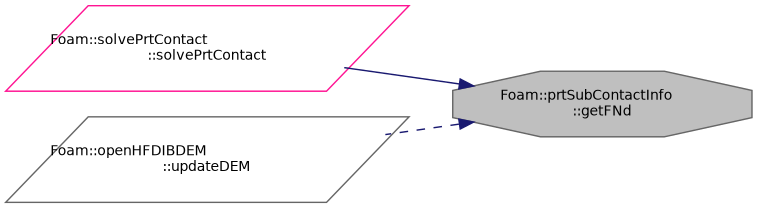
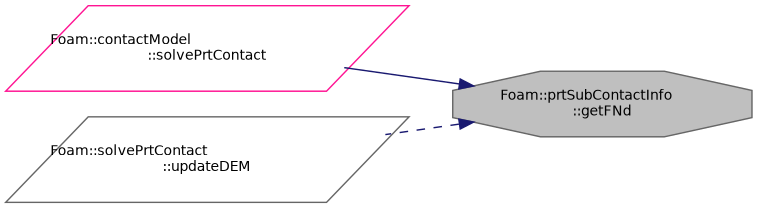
node "Foam::solvePrtContact ::solvePrtContact": label "Foam::solvePrtContact ::solvePrtContact" -> "Foam::contactModel ::solvePrtContact"
node "Foam::openHFDIBDEM ::updateDEM": label "Foam::openHFDIBDEM ::updateDEM" -> "Foam::solvePrtContact ::updateDEM"
